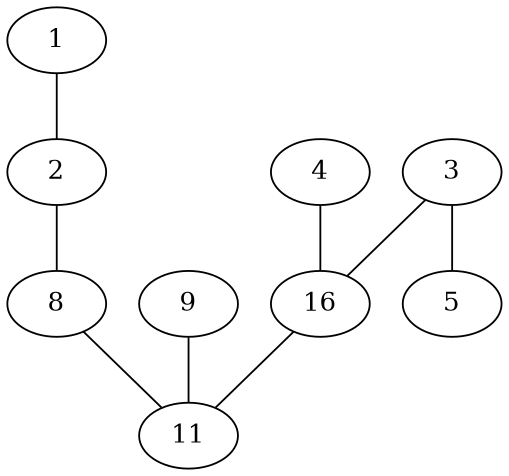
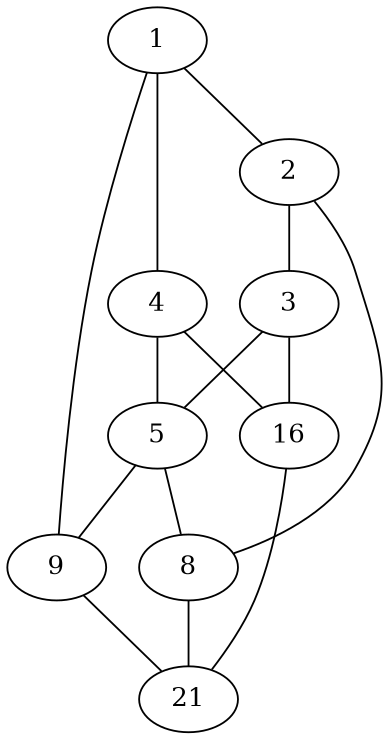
edge "1" -- "4": added
edge "2" -- "3": added
edge "1" -- "9": added
edge "4" -- "5": added
node "11": label "11" -> "21"
edge "5" -- "8": added
edge "5" -- "9": added
